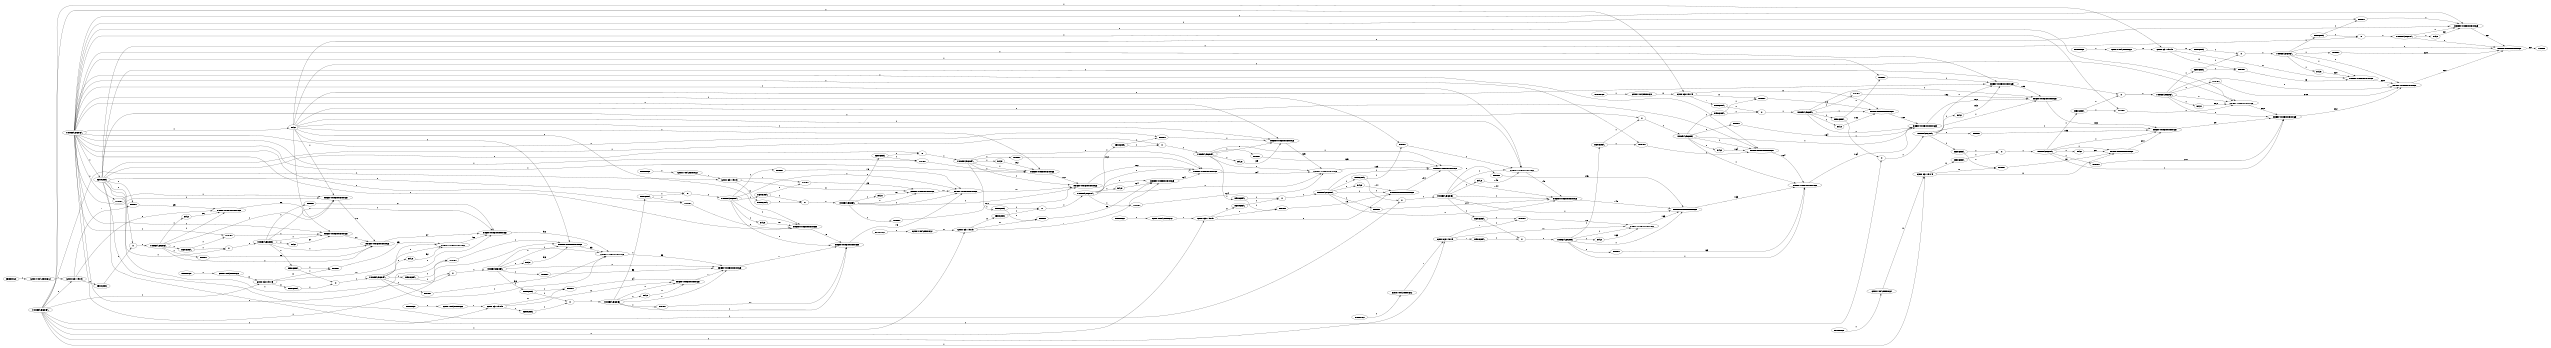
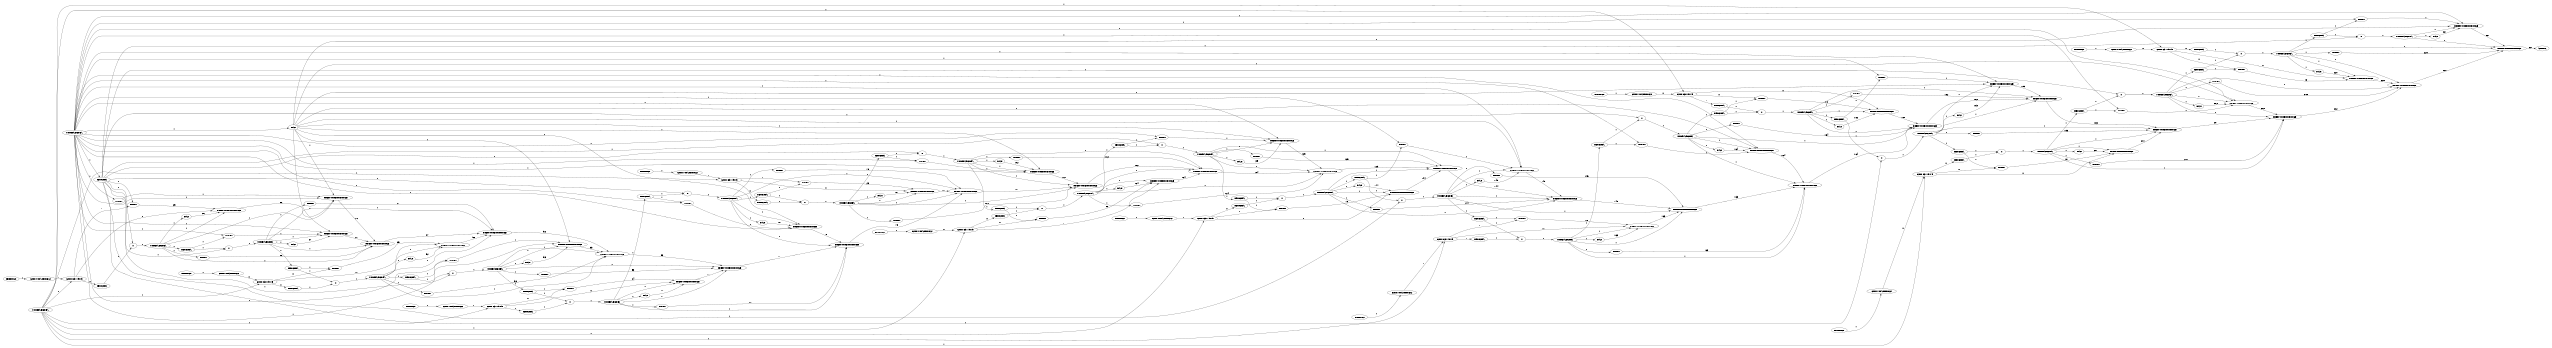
node "WRITE": label "WRITE" -> "STRING"
